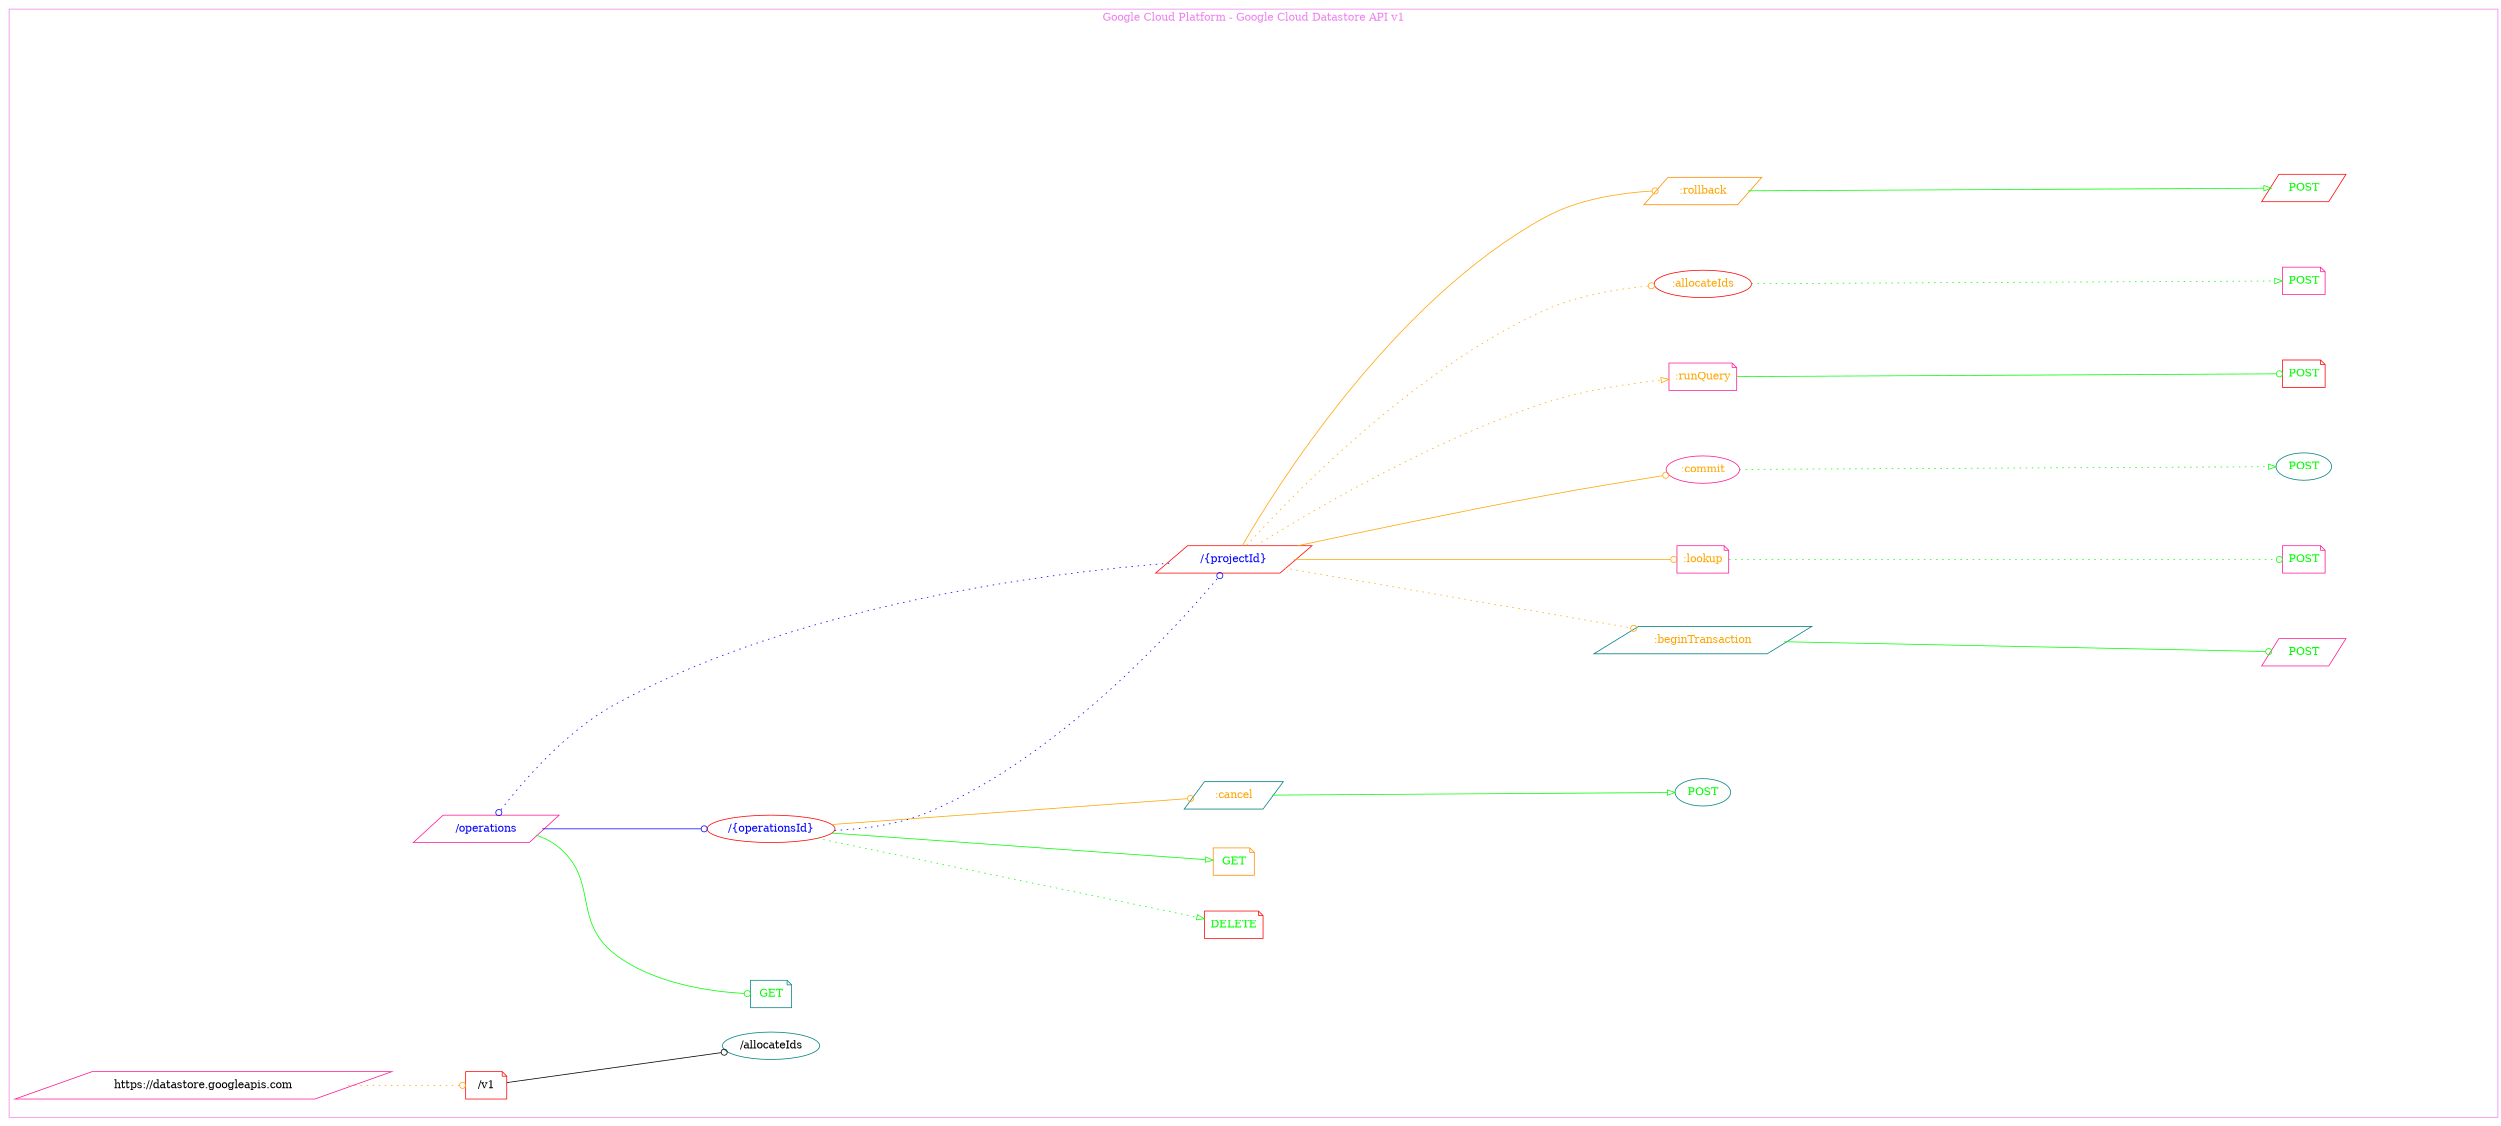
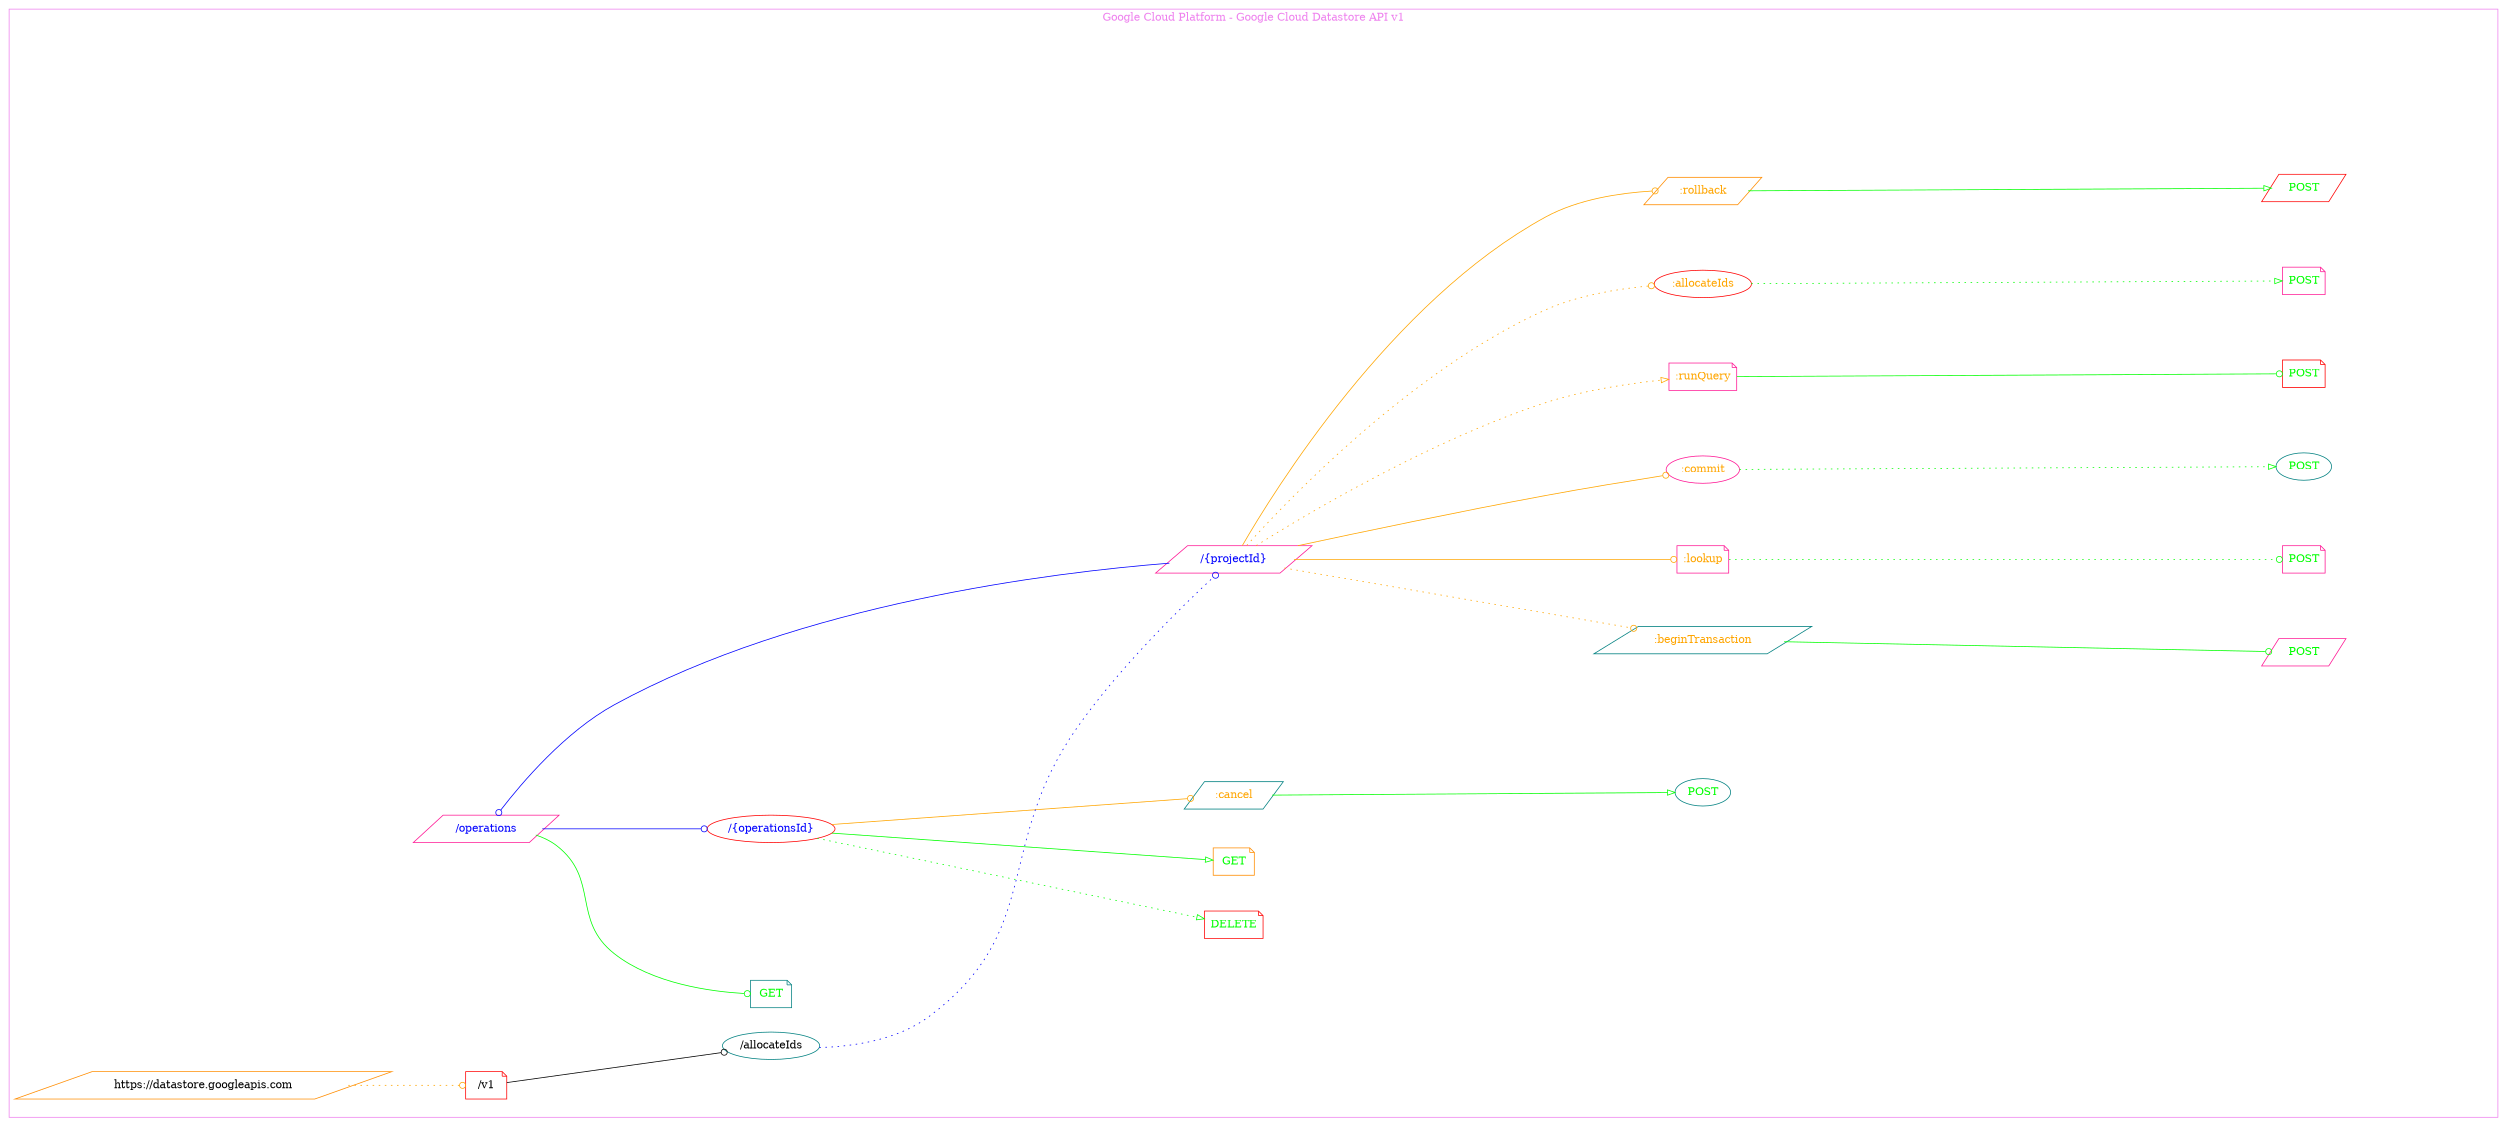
node "/{projectId}": color red -> deeppink
edge "/{projectId}" -> "/operations": style dotted -> solid
edge "/{operationsId}" -> "/{projectId}": now "/allocateIds" -> "/{projectId}"
node "https://datastore.googleapis.com": color deeppink -> darkorange
